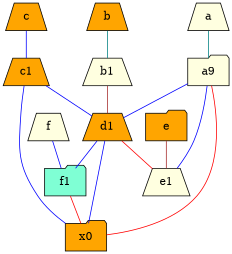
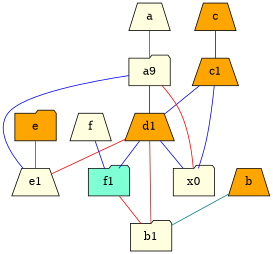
edge "a" -- "a9": color teal -> brown
node "b1": shape trapezium -> folder
edge "f1" -- "x0": now "f1" -- "b1"
node "x0": fillcolor orange -> lightyellow
